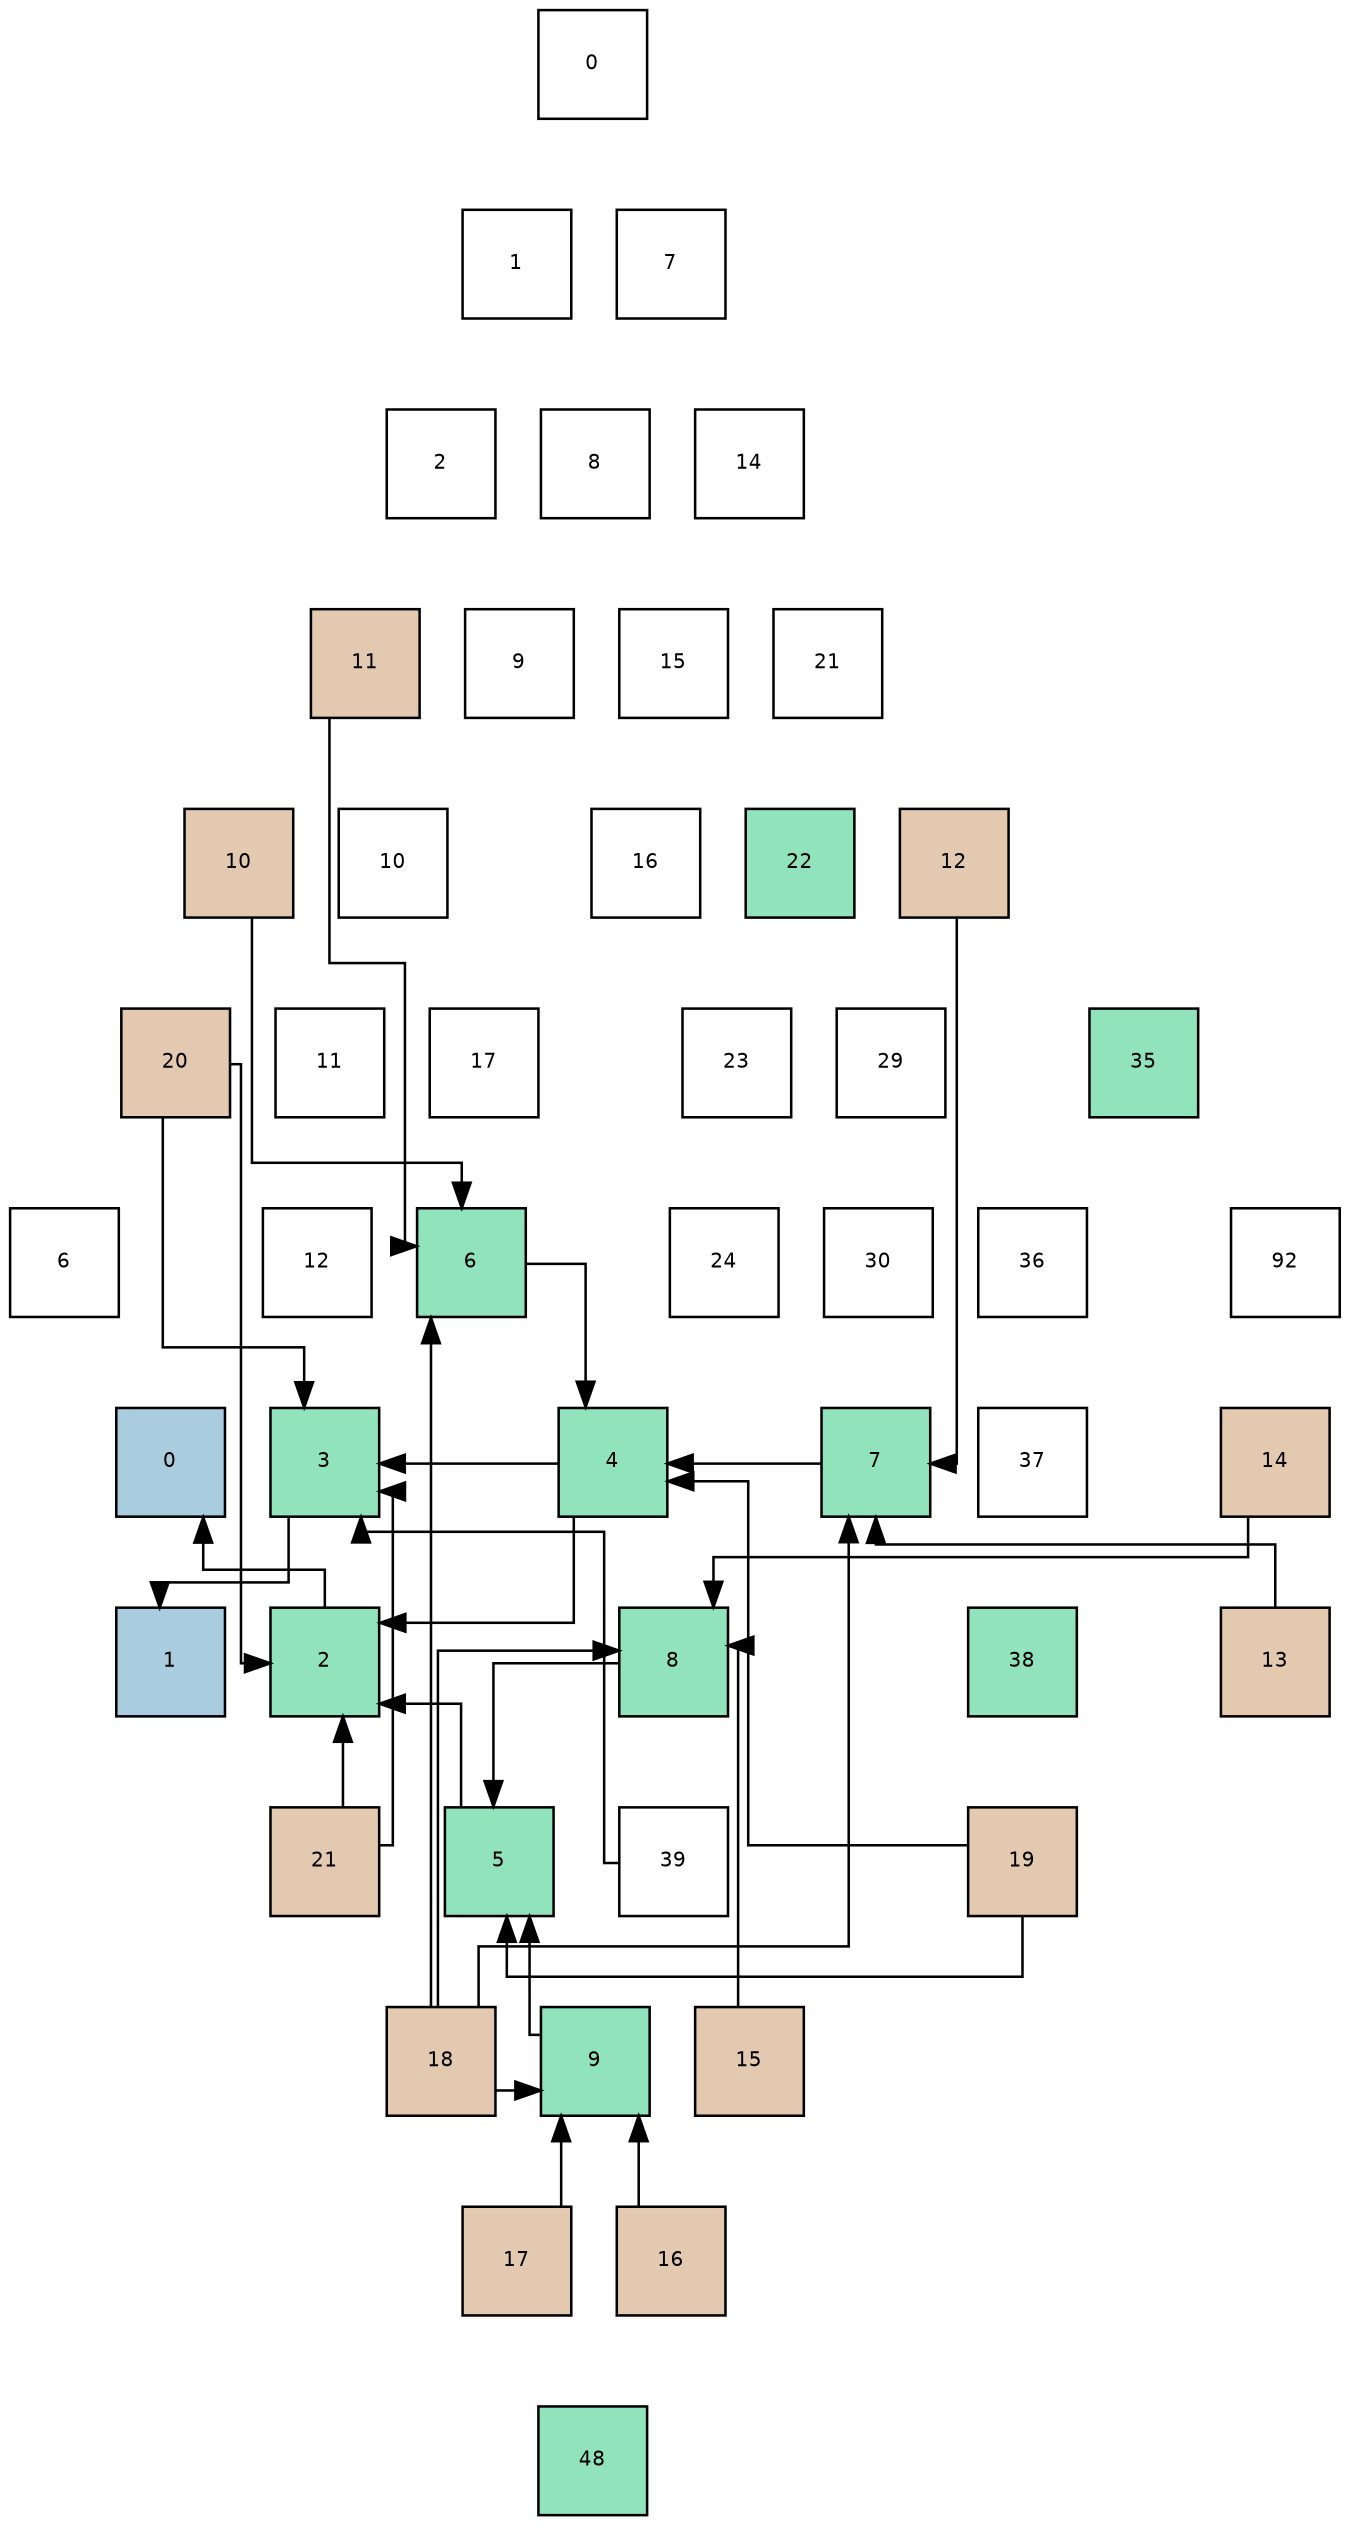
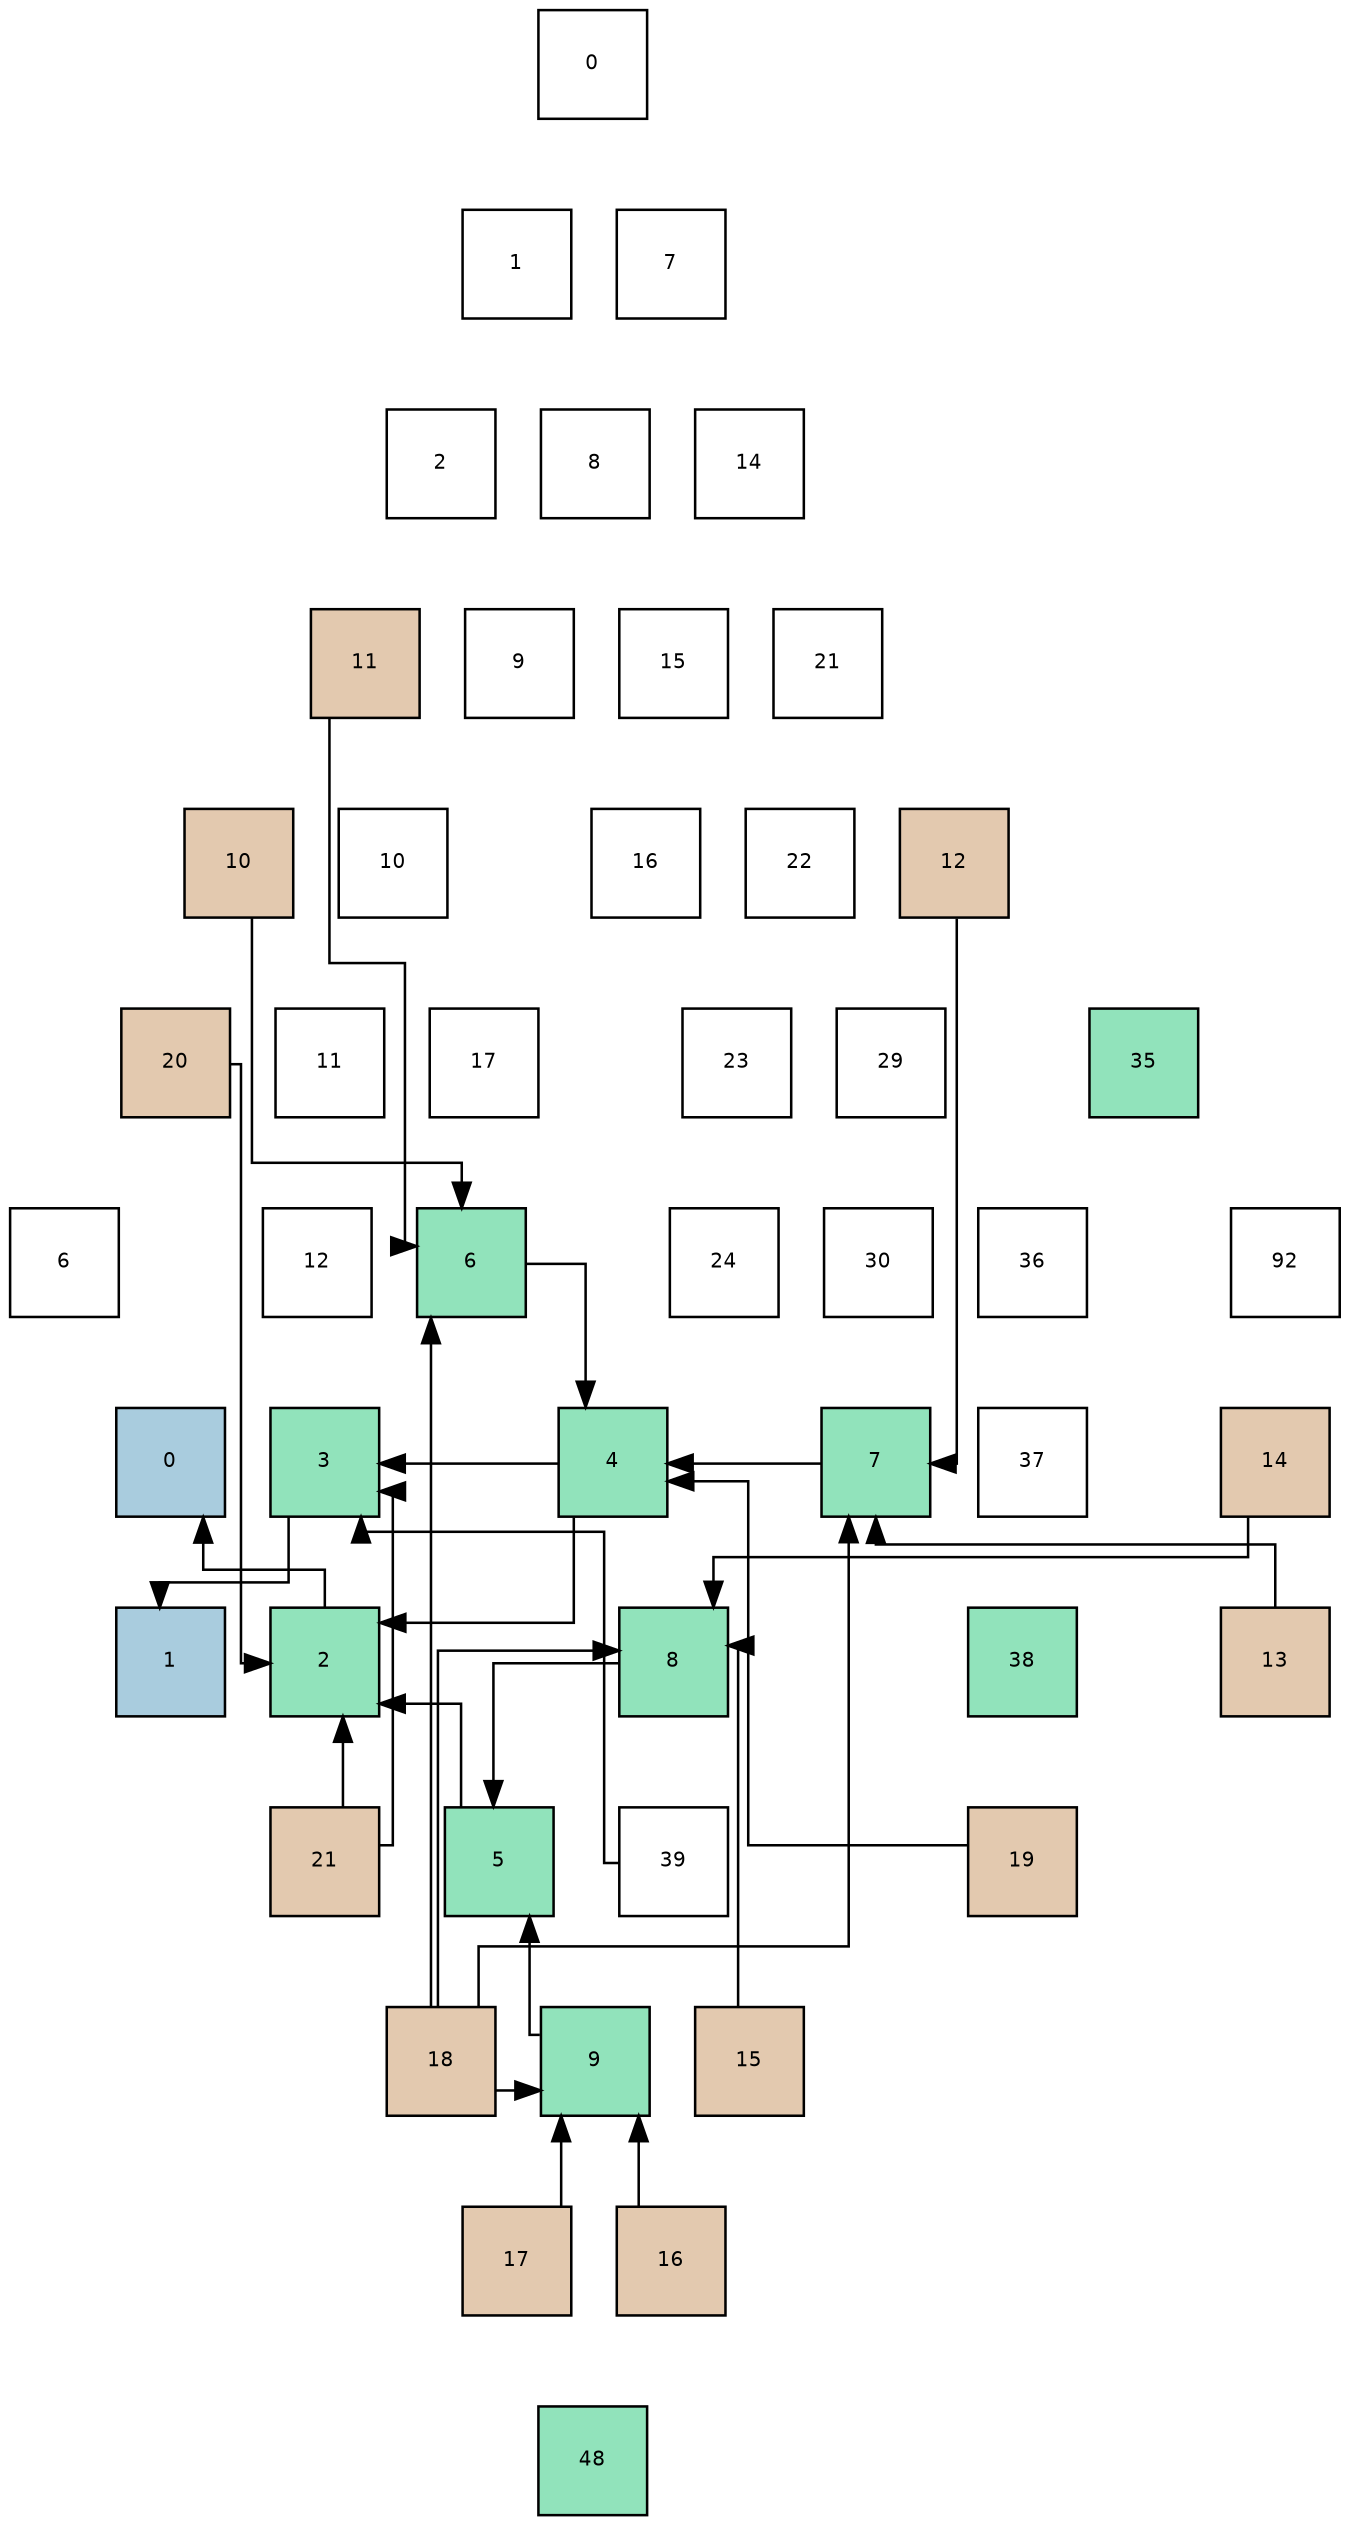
node "22": fillcolor #91e3bb -> #ffffff
edge "20" -> "3": removed
edge "19" -> "5": removed
